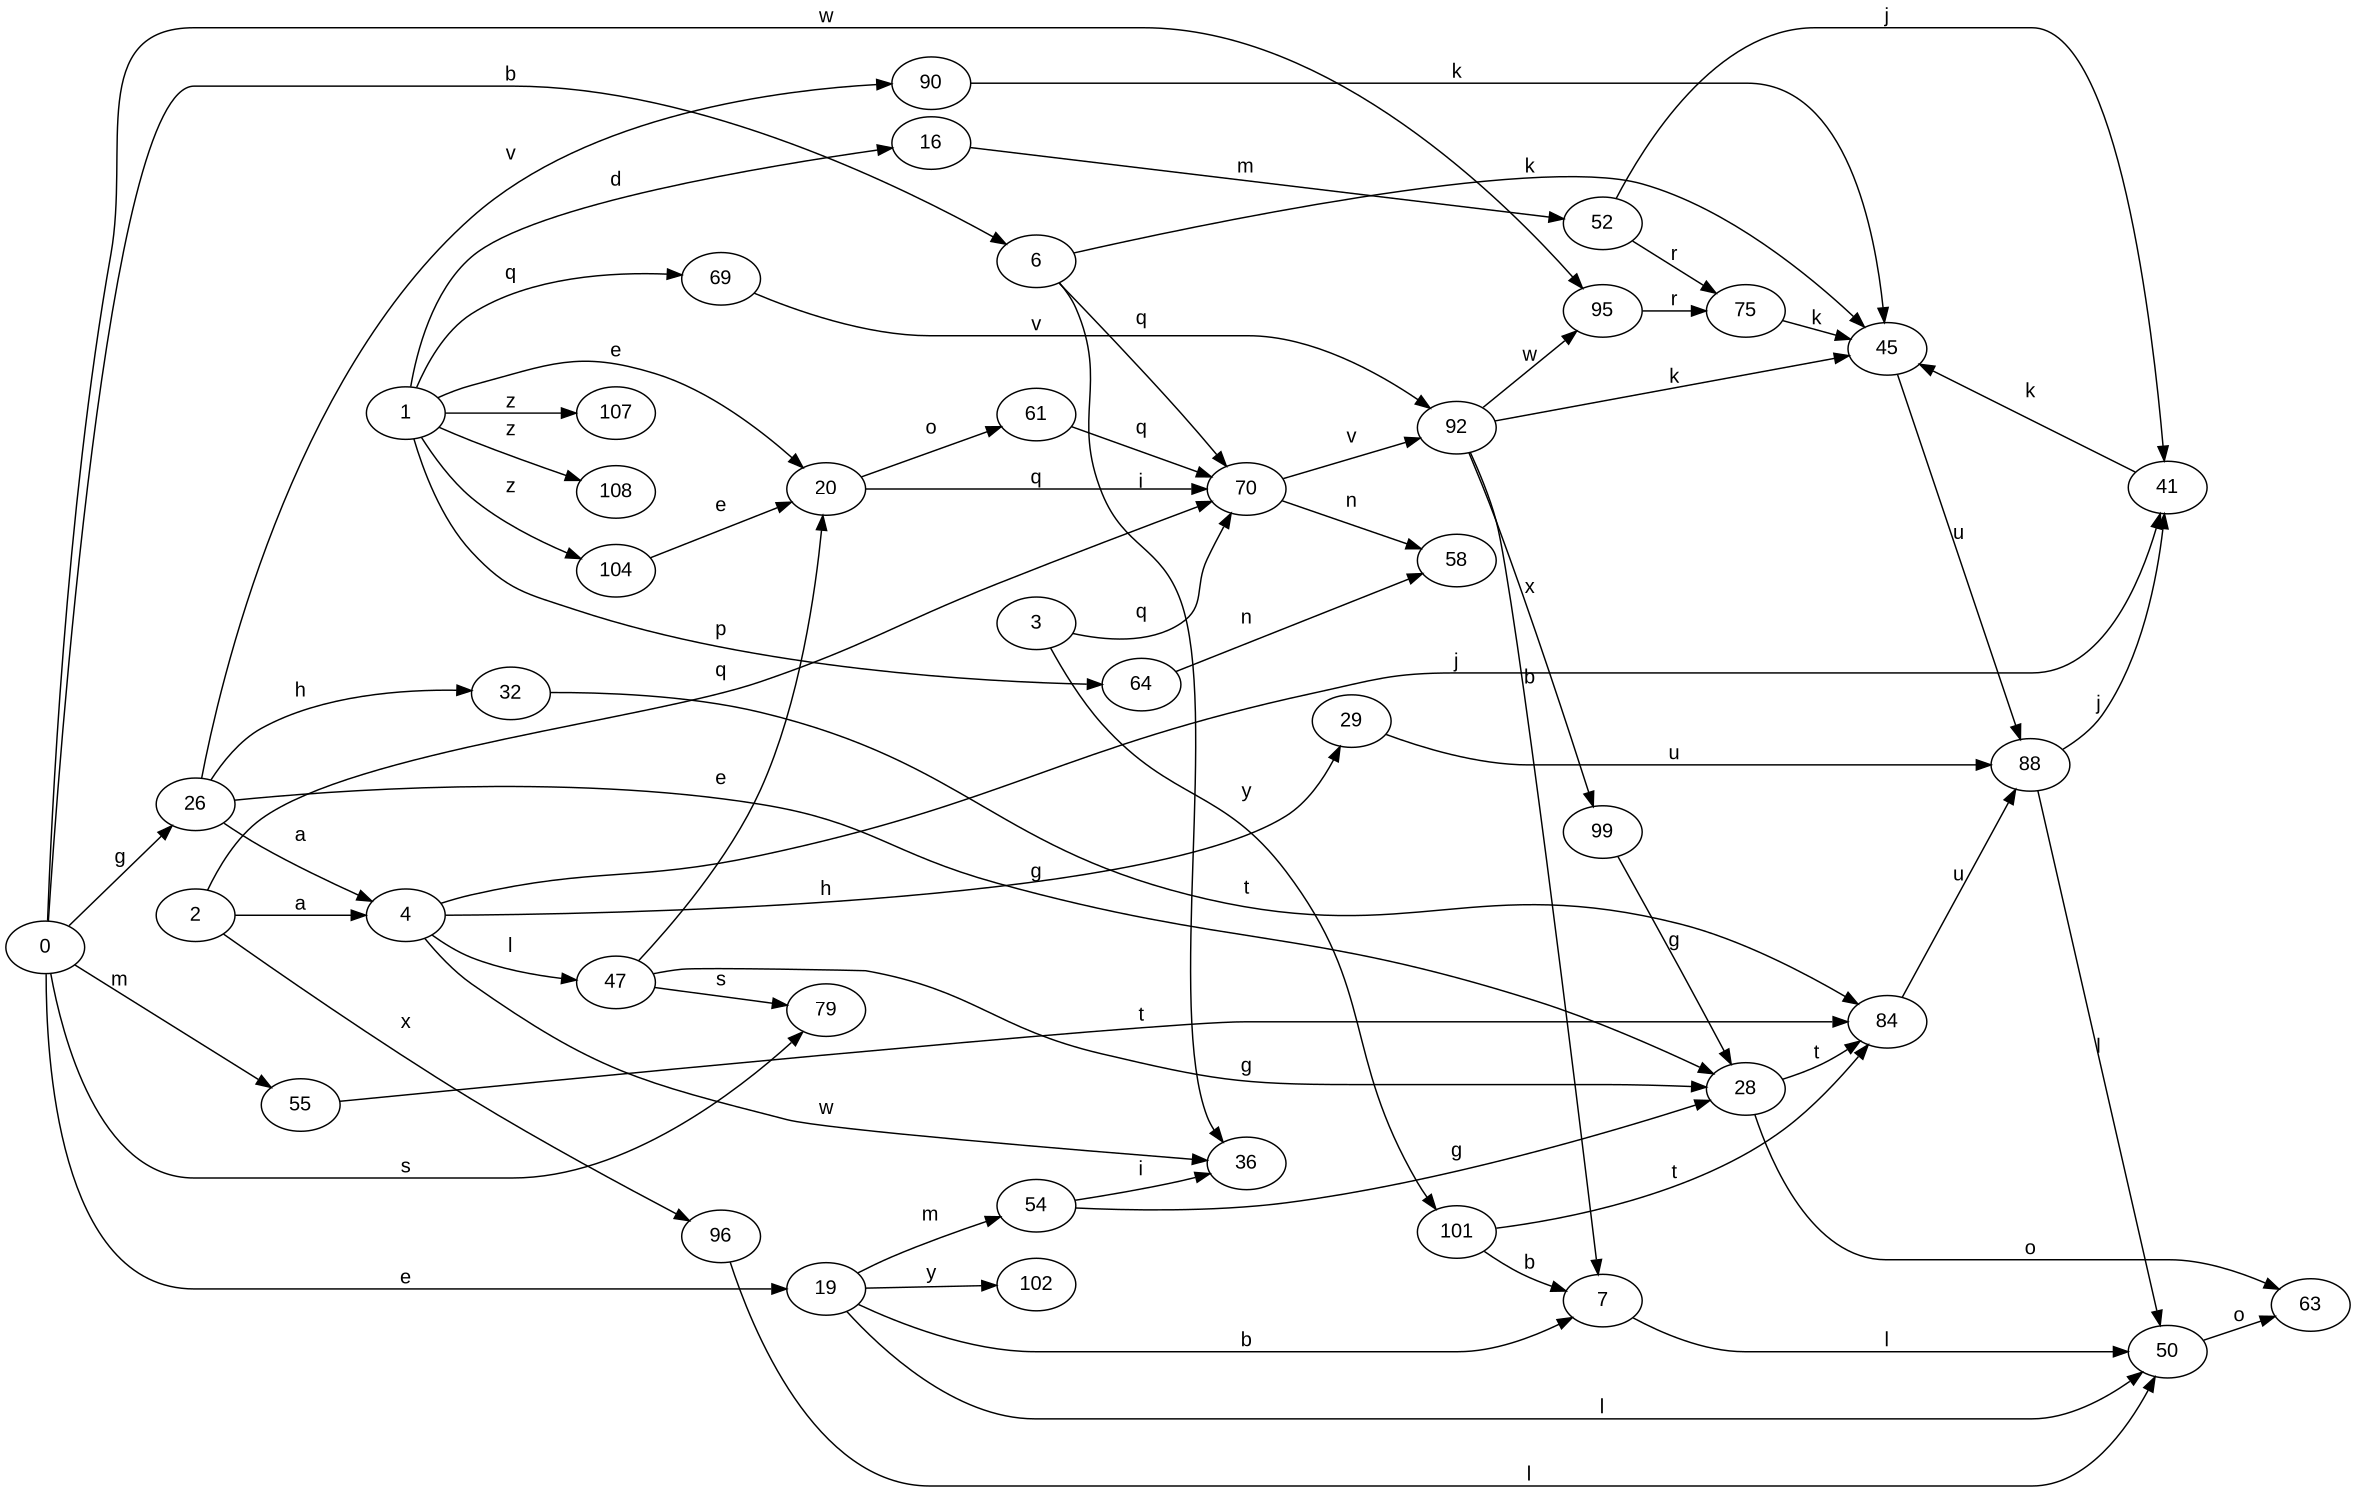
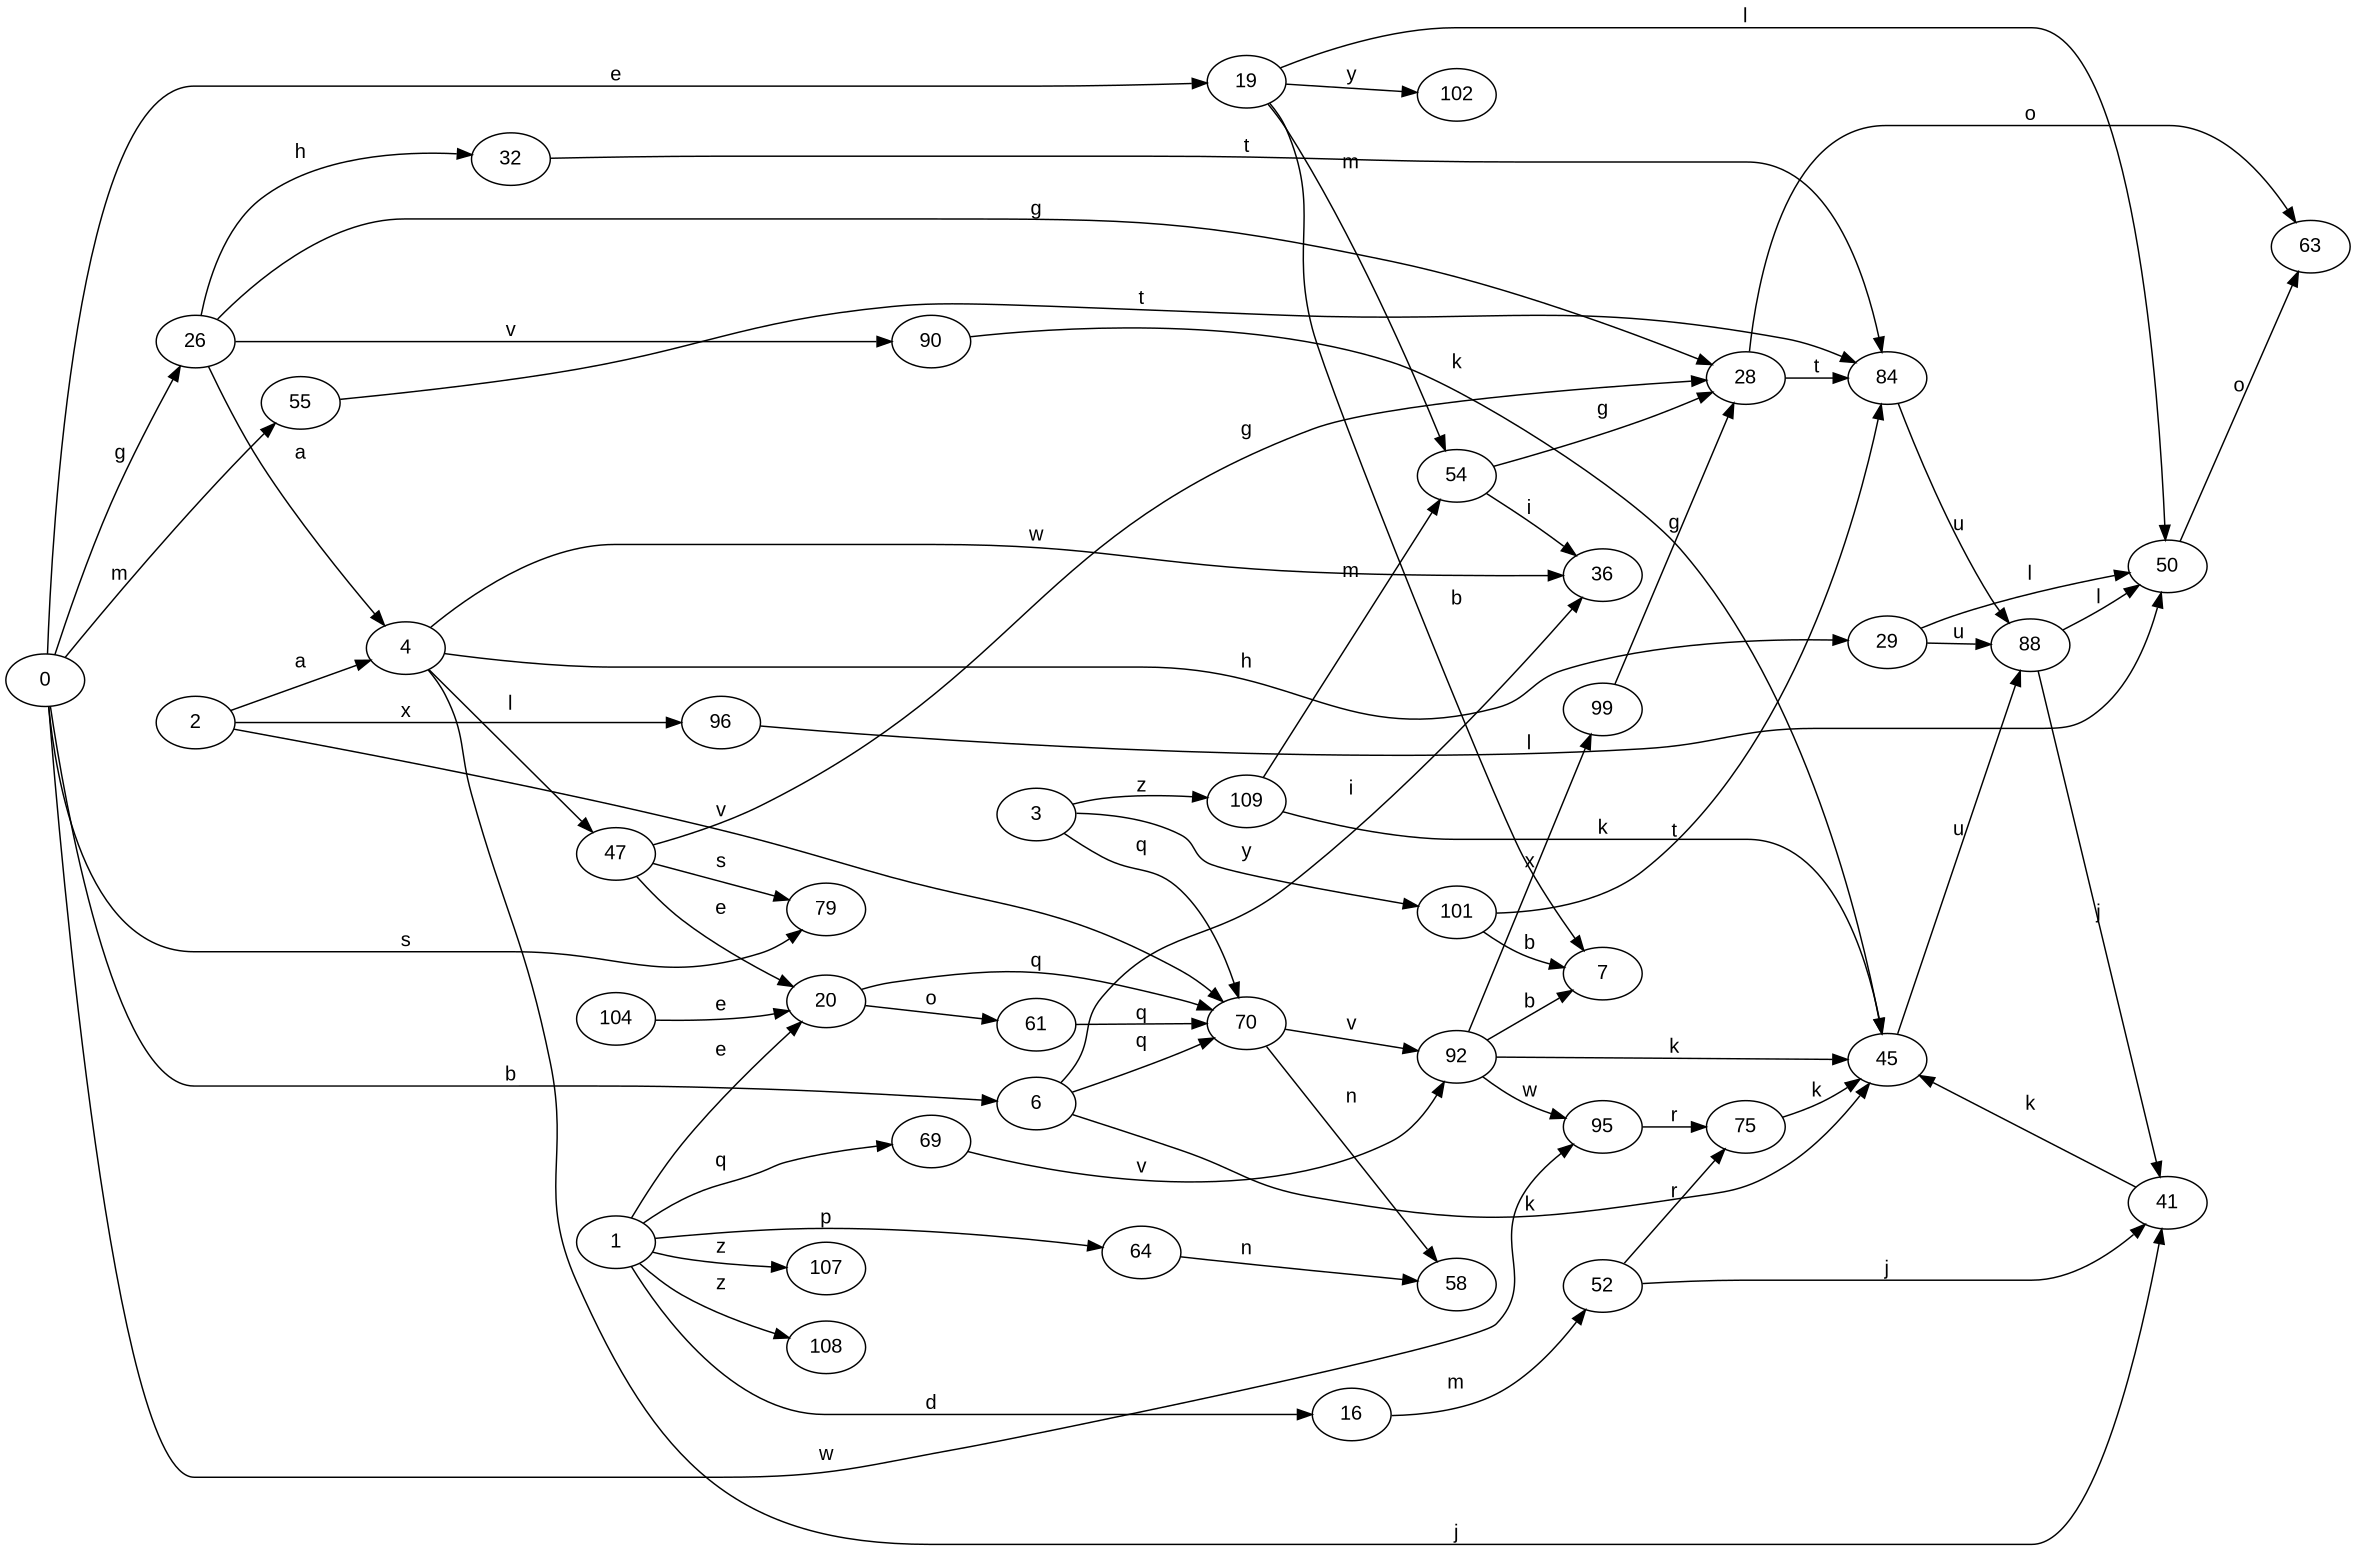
edge "1" -> "104": removed, label "z"
edge "2" -> "70": label "q" -> "v"
node "109": added
edge "7" -> "50": now "29" -> "50"
